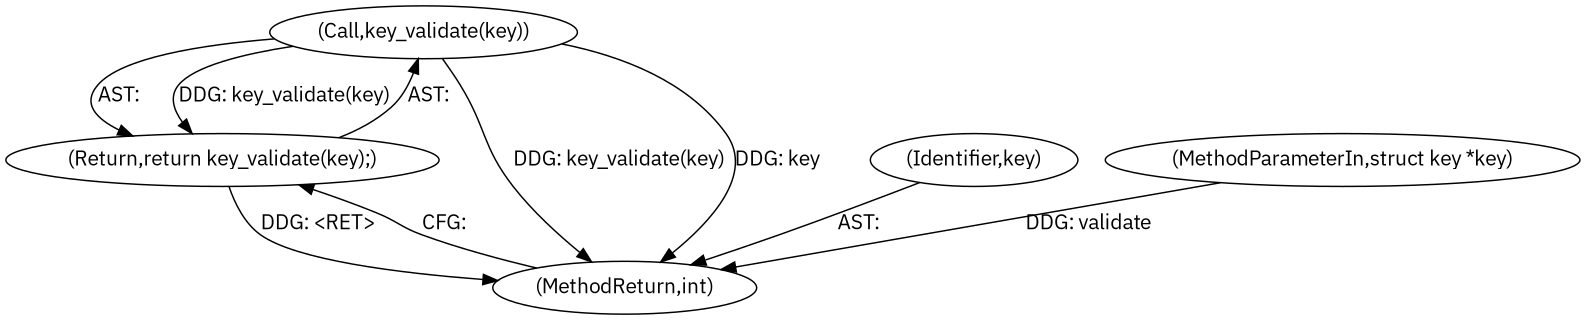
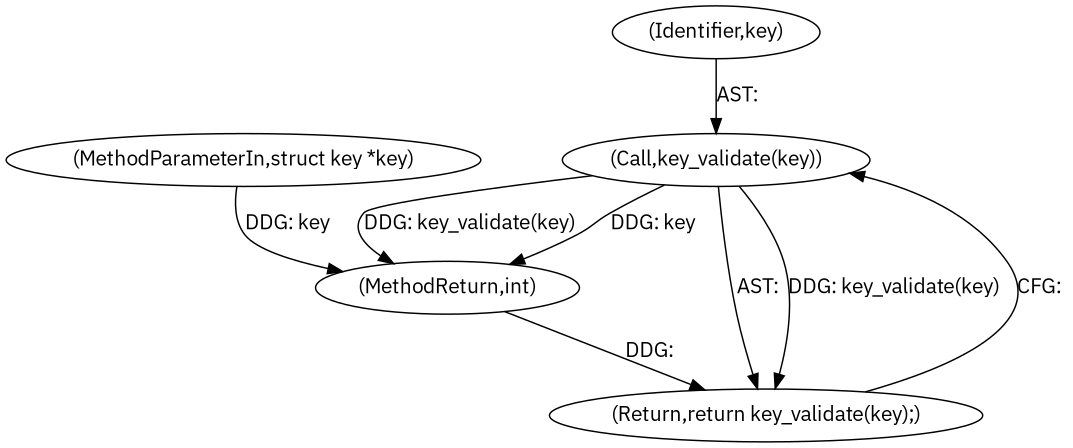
edge "(Return,return key_validate(key);)" -> "(Call,key_validate(key))": label "AST: " -> "CFG: "
edge "(Identifier,key)" -> "(MethodReturn,int)": now "(Identifier,key)" -> "(Call,key_validate(key))"
edge "(MethodReturn,int)" -> "(Return,return key_validate(key);)": label "CFG: " -> "DDG: "
edge "(MethodParameterIn,struct key *key)" -> "(MethodReturn,int)": label "DDG: validate" -> "DDG: key"
edge "(Return,return key_validate(key);)" -> "(MethodReturn,int)": removed, label "DDG: <RET>"
